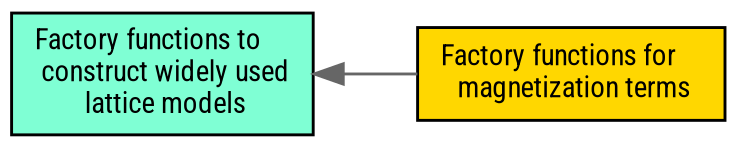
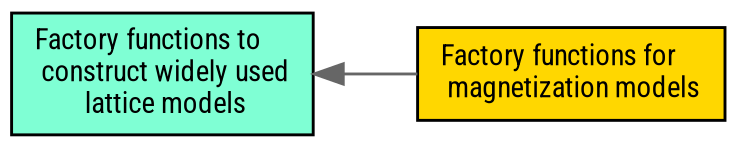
node "Factory functions for magnetization terms": label "Factory functions for magnetization terms" -> "Factory functions for magnetization models"
